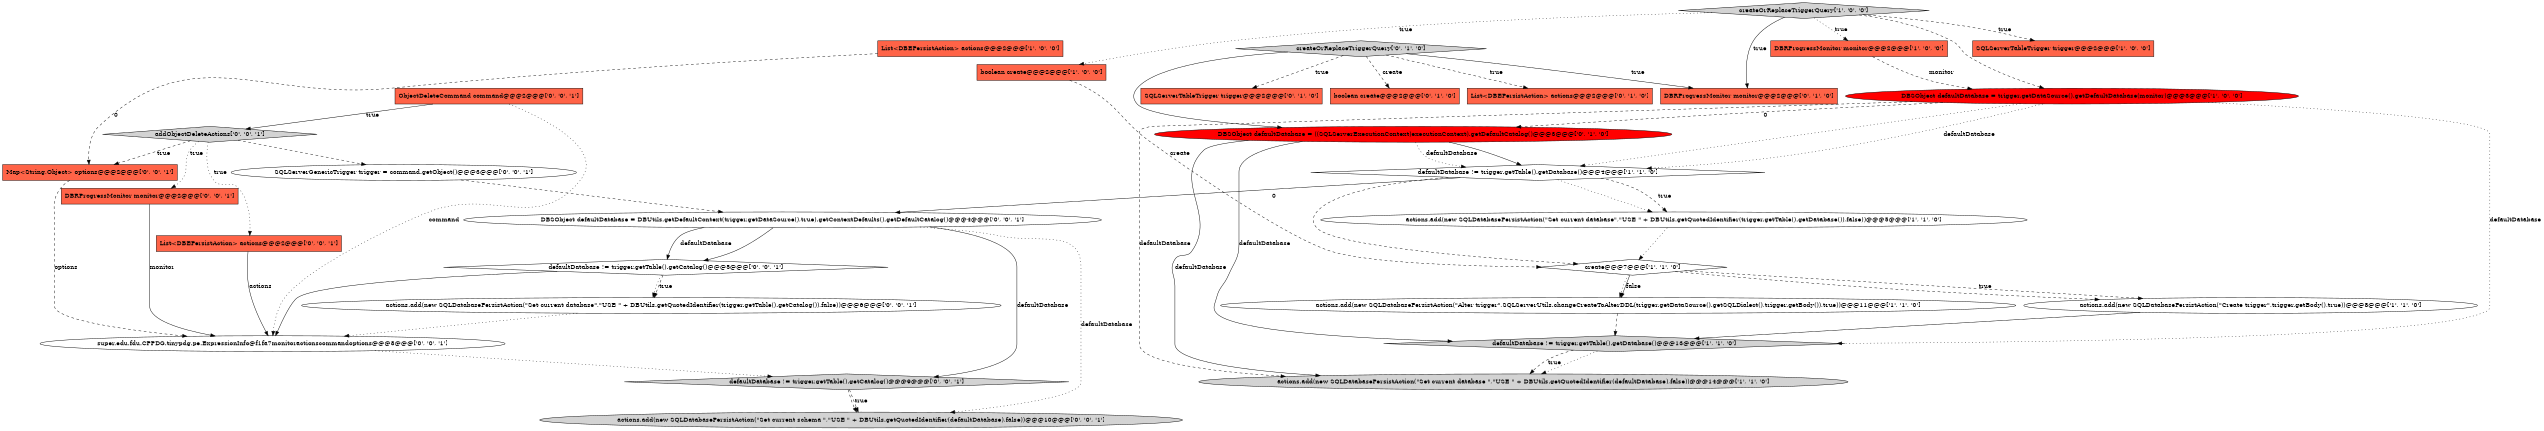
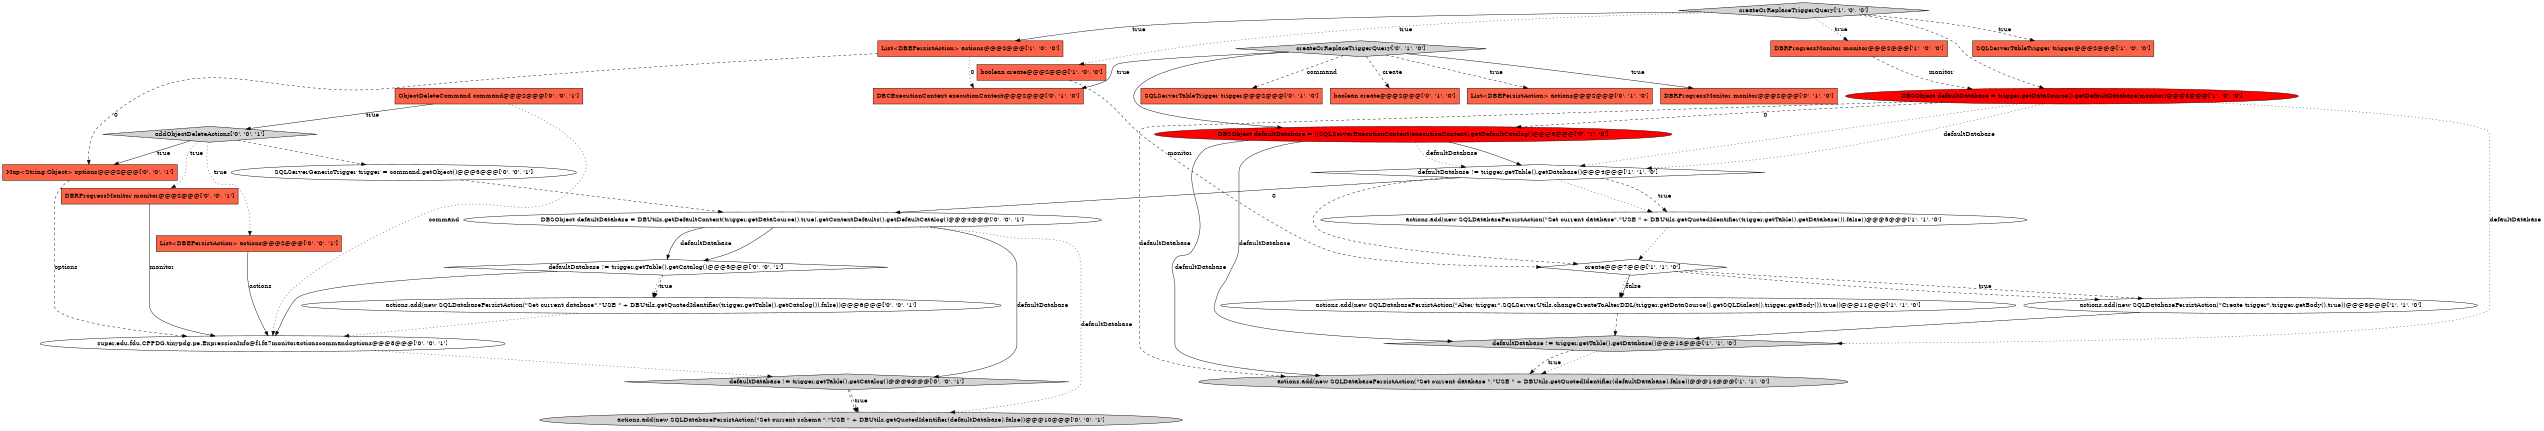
edge "createOrReplaceTriggerQuery['1', '0', '0']" -> "DBRProgressMonitor monitor@@@2@@@['0', '1', '0']": now "createOrReplaceTriggerQuery['1', '0', '0']" -> "List<DBEPersistAction> actions@@@2@@@['1', '0', '0']"
edge "createOrReplaceTriggerQuery['0', '1', '0']" -> "SQLServerTableTrigger trigger@@@2@@@['0', '1', '0']": label "true" -> "command"
node "DBCExecutionContext executionContext@@@2@@@['0', '1', '0']": added
edge "addObjectDeleteActions['0', '0', '1']" -> "Map<String,Object> options@@@2@@@['0', '0', '1']": style dashed -> solid
edge "boolean create@@@2@@@['1', '0', '0']" -> "create@@@7@@@['1', '1', '0']": label "create" -> "monitor"
